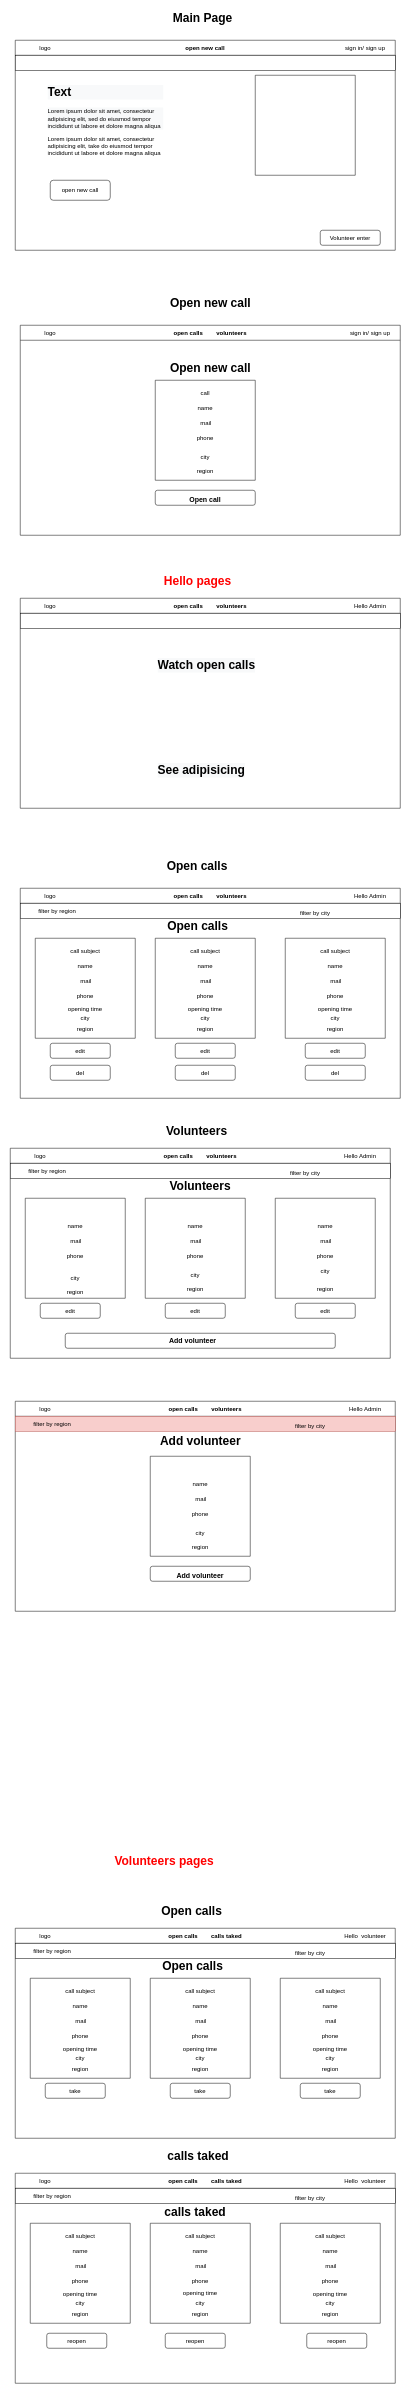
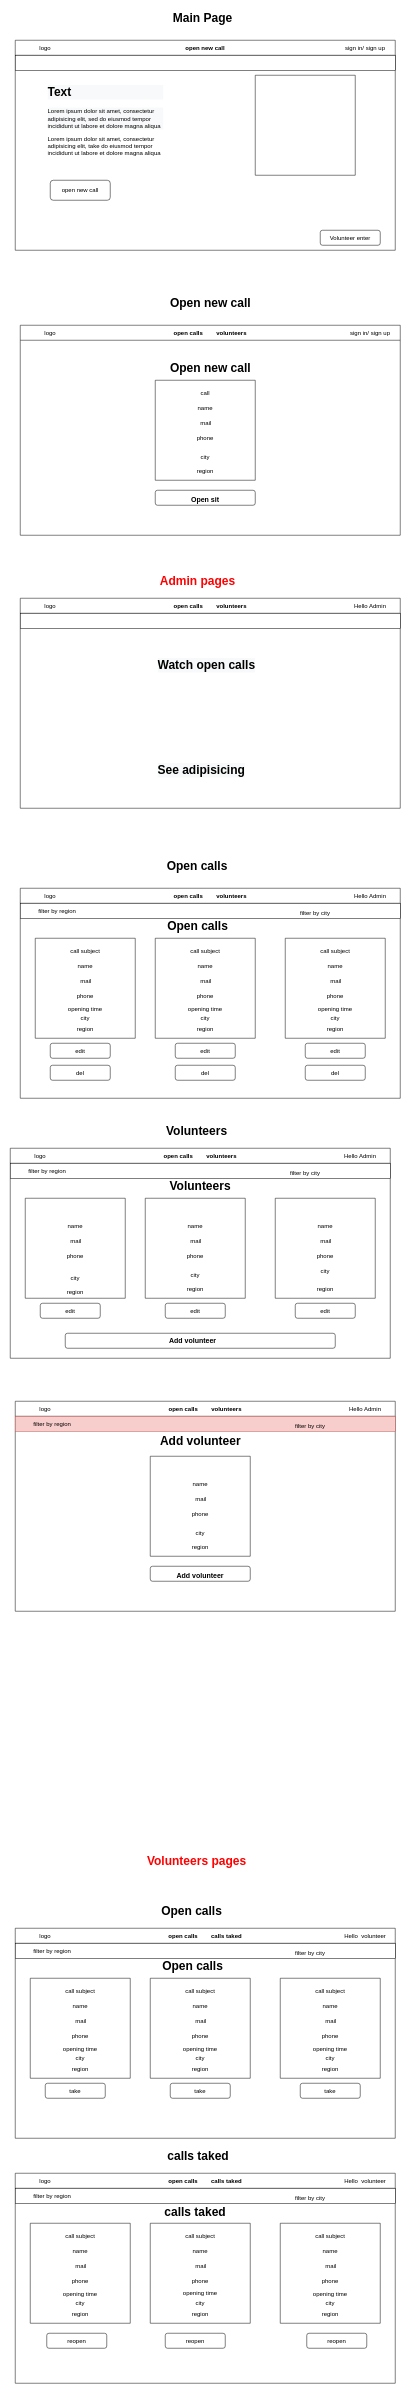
node "Open call": label "Open call" -> "Open sit"
node "Hello pages": label "Hello pages" -> "Admin pages"
node "Volunteers pages": moved (164, 1861) -> (197, 1861)
